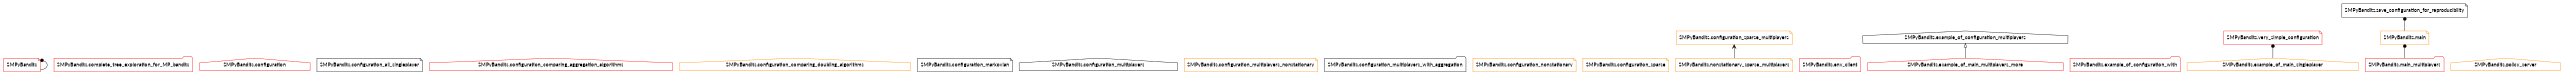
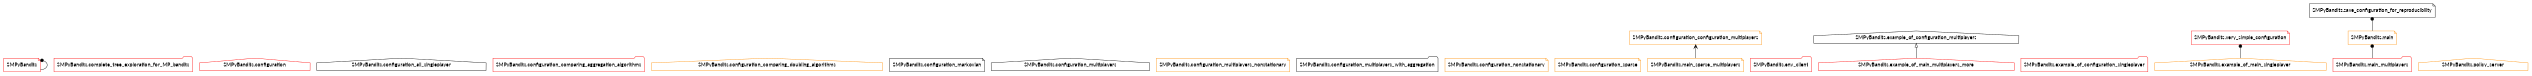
node "SMPyBandits.configuration_sparse_multiplayers": label "SMPyBandits.configuration_sparse_multiplayers" -> "SMPyBandits.configuration_configuration_multiplayers"
node "SMPyBandits.configuration_all_singleplayer": shape note -> house
node "SMPyBandits.configuration_comparing_aggregation_algorithms": shape house -> folder
node "SMPyBandits.nonstationary_sparse_multiplayers": label "SMPyBandits.nonstationary_sparse_multiplayers" -> "SMPyBandits.main_sparse_multiplayers"
node "SMPyBandits.example_of_configuration_with": label "SMPyBandits.example_of_configuration_with" -> "SMPyBandits.example_of_configuration_singleplayer"
